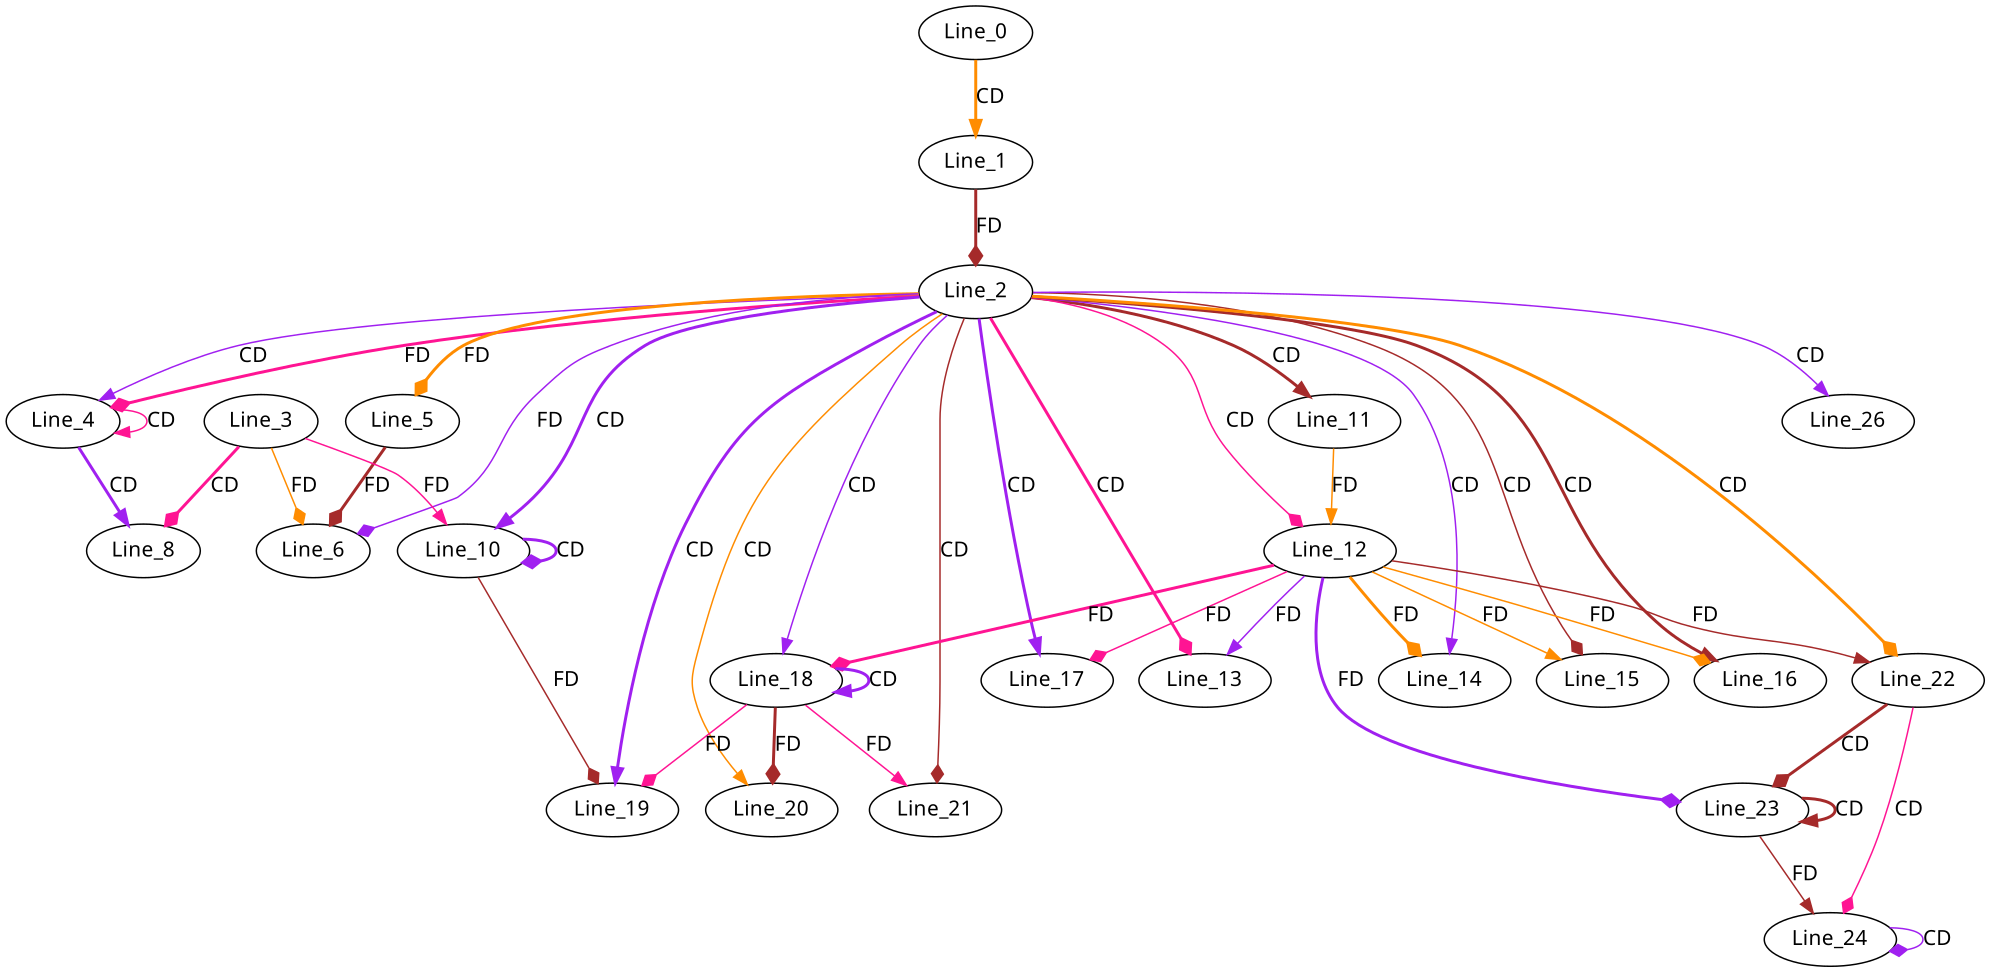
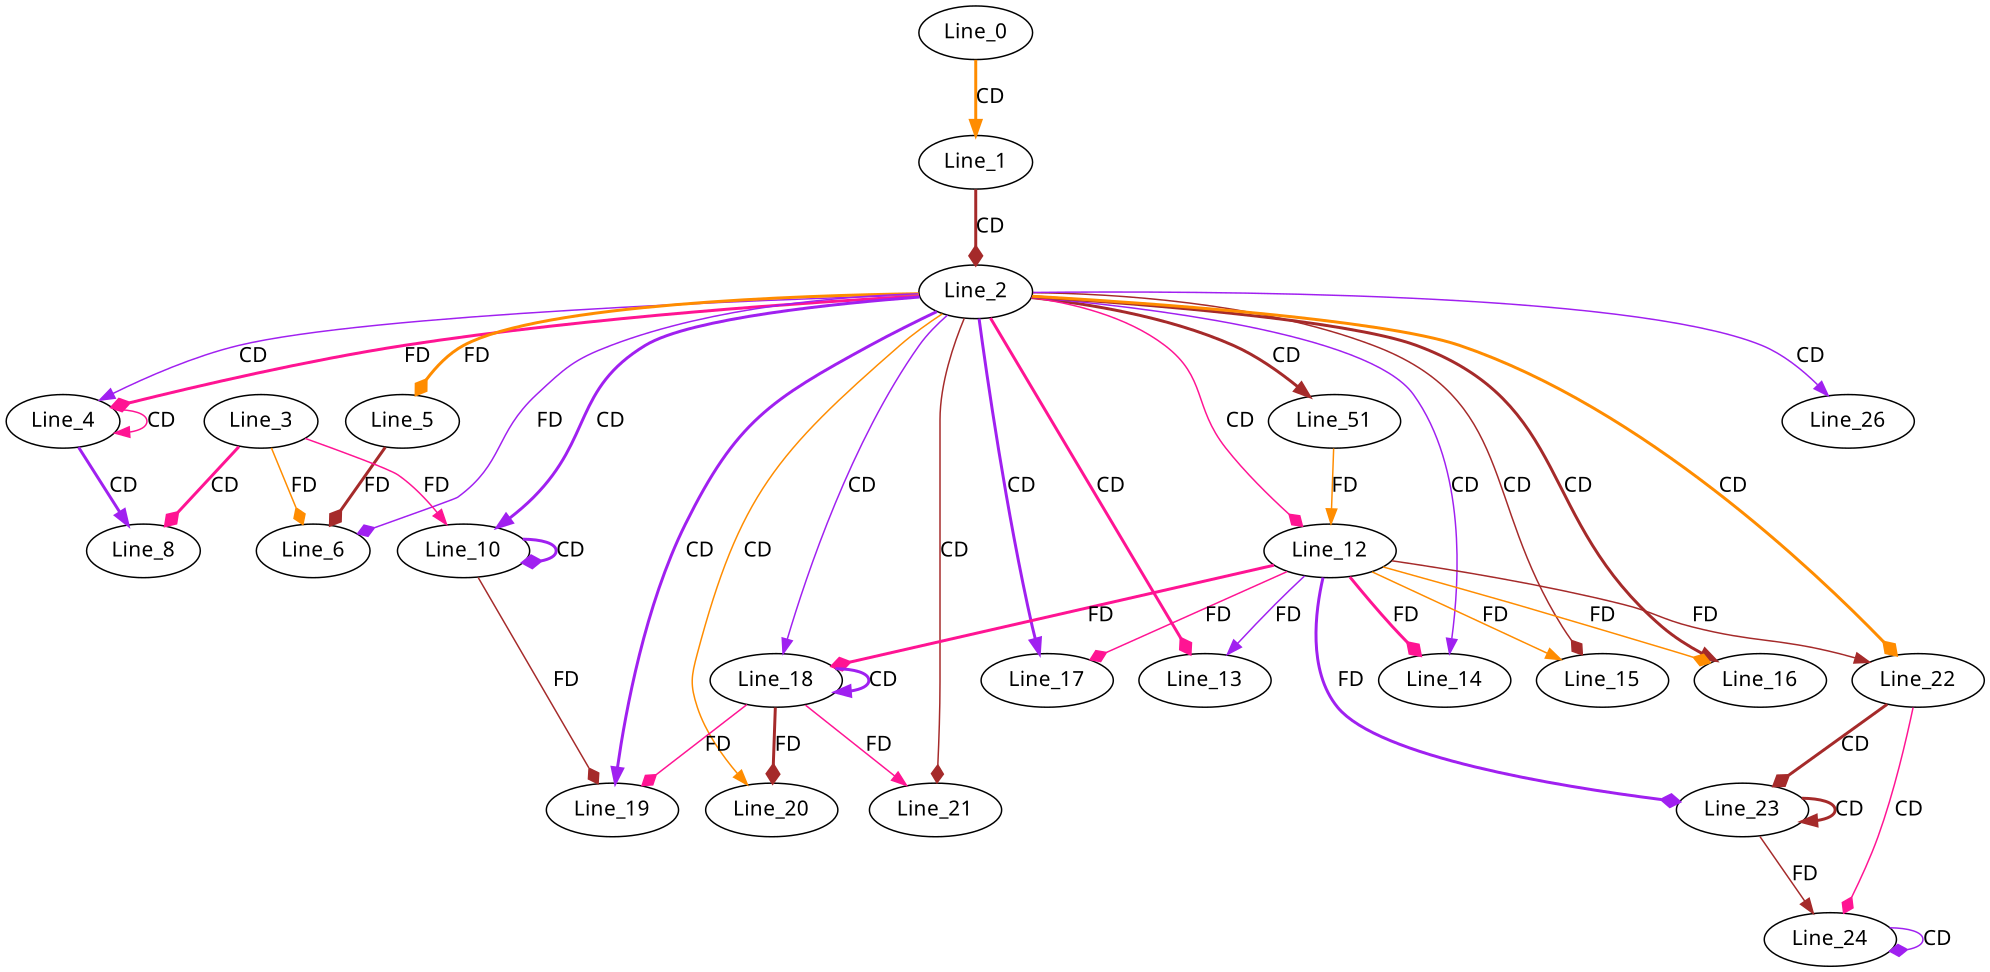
edge "Line_1" -> "Line_2": label "FD" -> "CD"
node "Line_11": label "Line_11" -> "Line_51"
edge "Line_12" -> "Line_14": color darkorange -> deeppink
